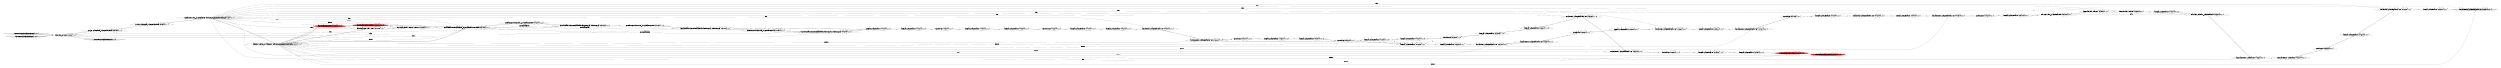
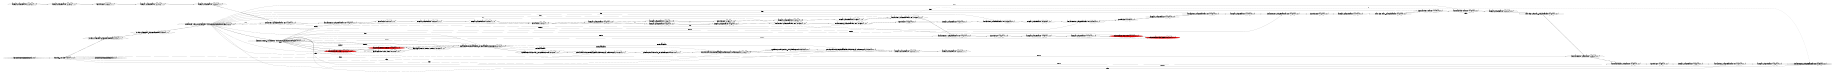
node "loginModule1.login()@@@23@@@['1', '1', '1']": removed
node "login1Commit1Login2Abort2Login3Commit3Logout3['0', '0', '1']": removed
